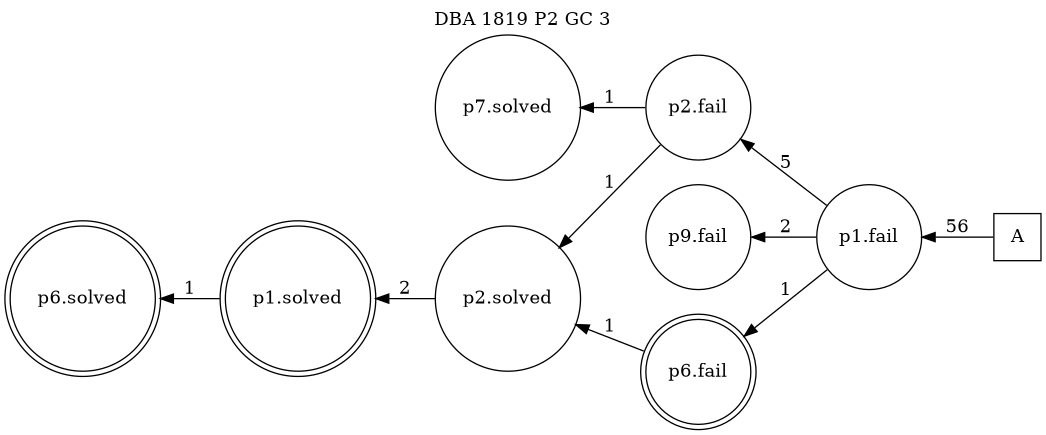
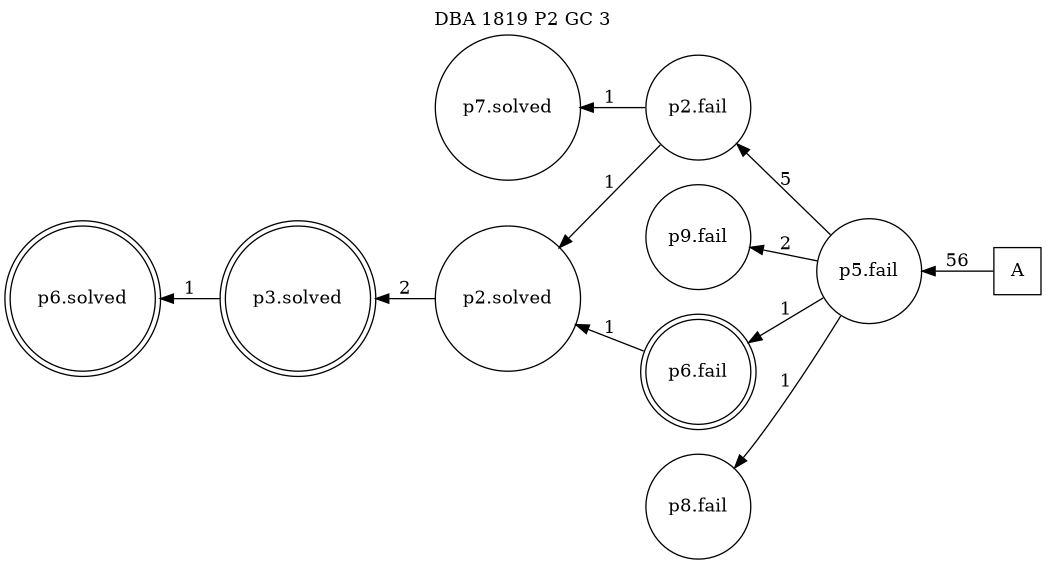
node "p1.fail": label "p1.fail" -> "p5.fail"
node "p1.solved": label "p1.solved" -> "p3.solved"
node "p8.fail": added
